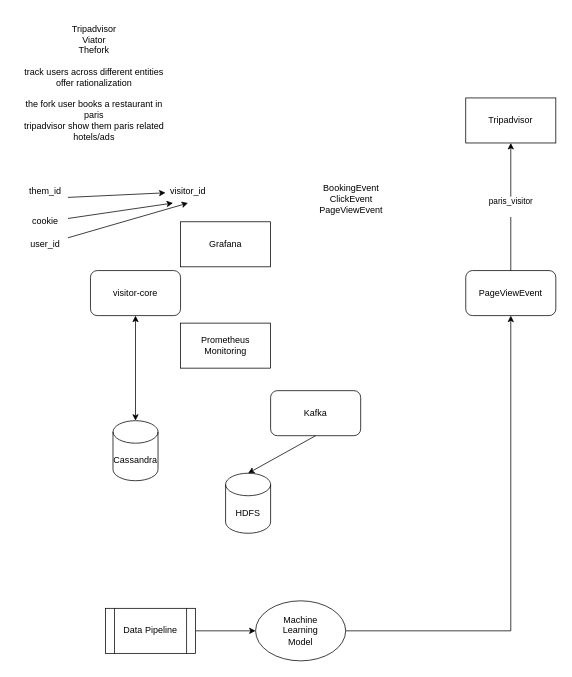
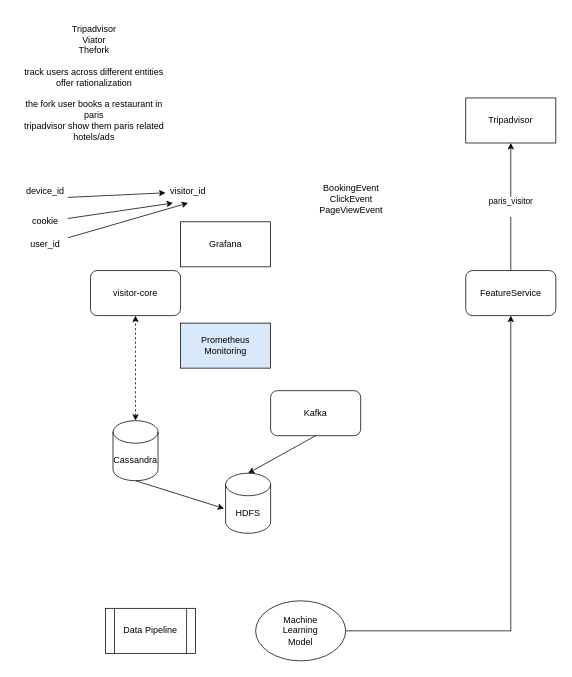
node "them_id": label "them_id" -> "device_id"
node "PageViewEvent": label "PageViewEvent" -> "FeatureService"
node "Prometheus Monitoring": fillcolor #ffffff -> #dae8fc
edge "visitor-core" -- "Cassandra": style solid -> dashed
edge "Cassandra" -> "HDFS": added
edge "Data Pipeline" -> "Machine Learning Model": removed
